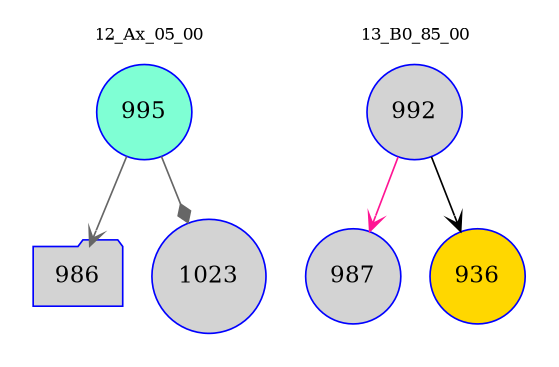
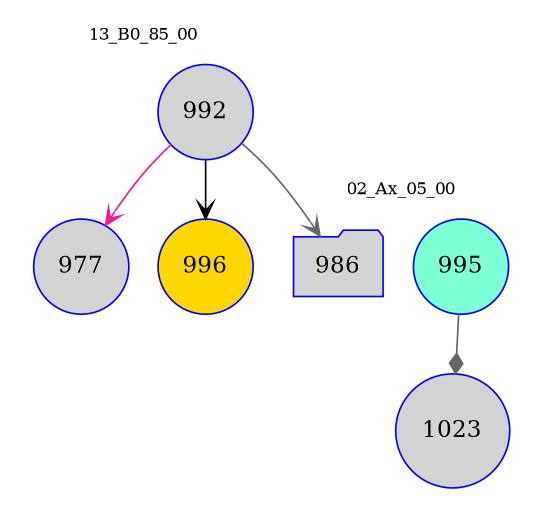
cluster "12_Ax_05_00": label "12_Ax_05_00" -> "02_Ax_05_00"
edge "995" -> "986": now "992" -> "986"
node "987": label "987" -> "977"
node "936": label "936" -> "996"
